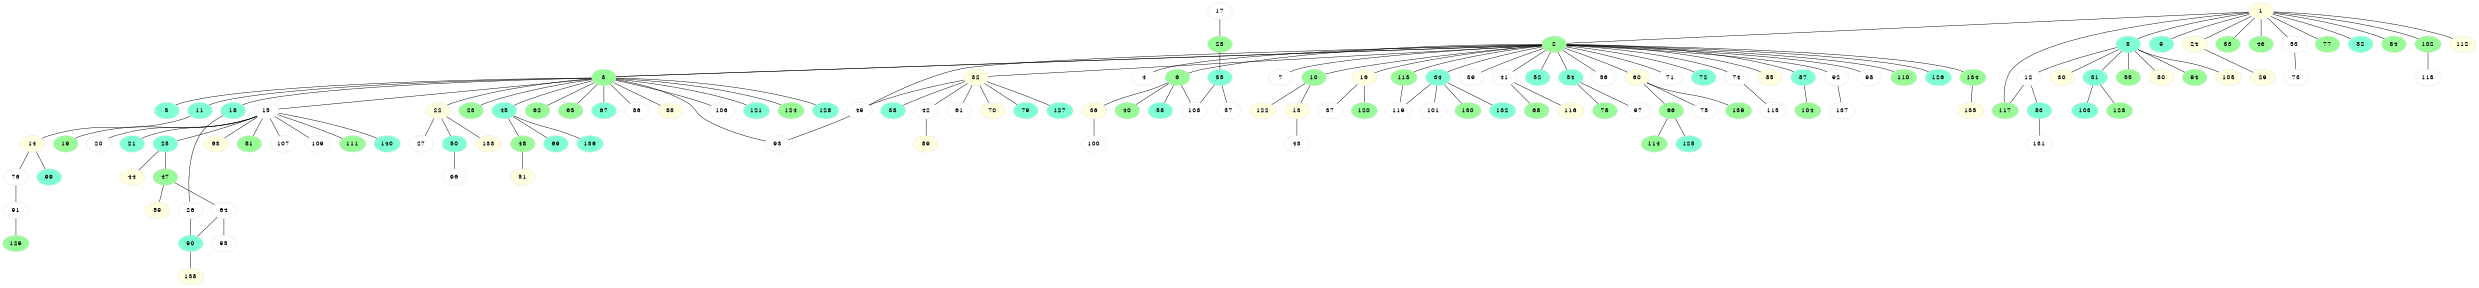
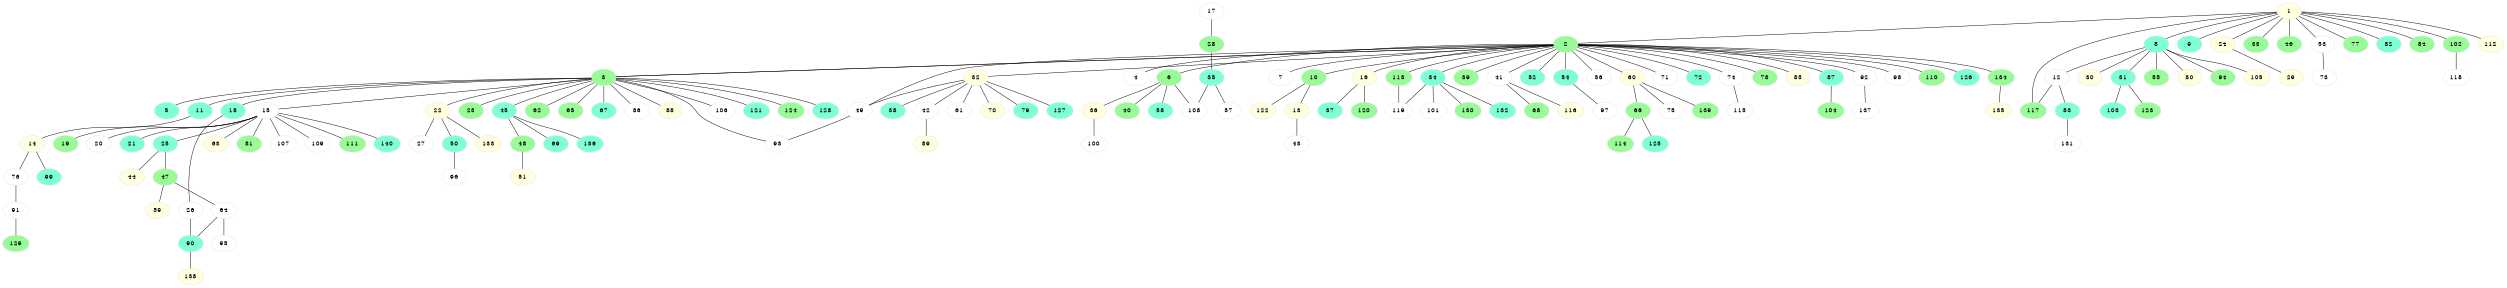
node "39": fillcolor white -> palegreen
edge "54" -- "78": now "2" -- "78"
node "37": fillcolor white -> aquamarine
